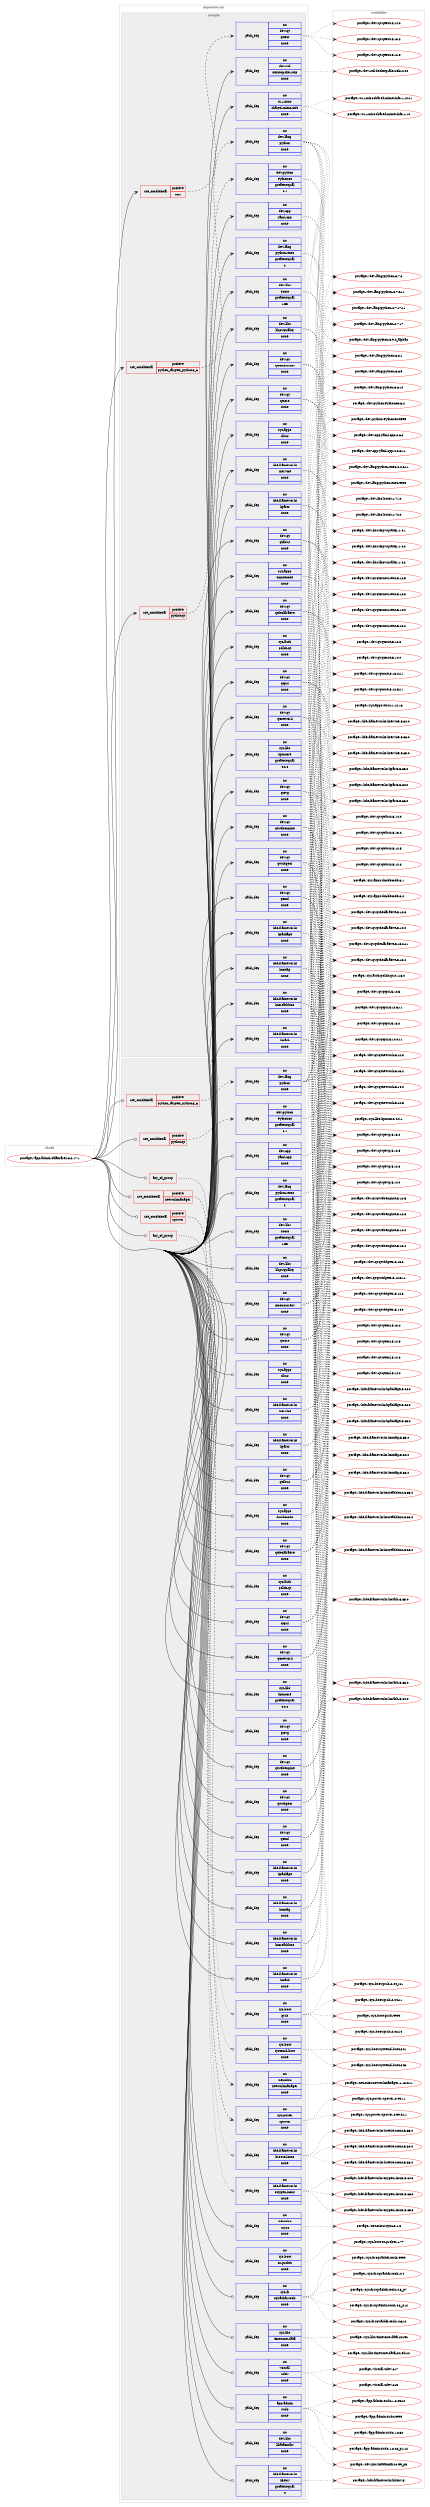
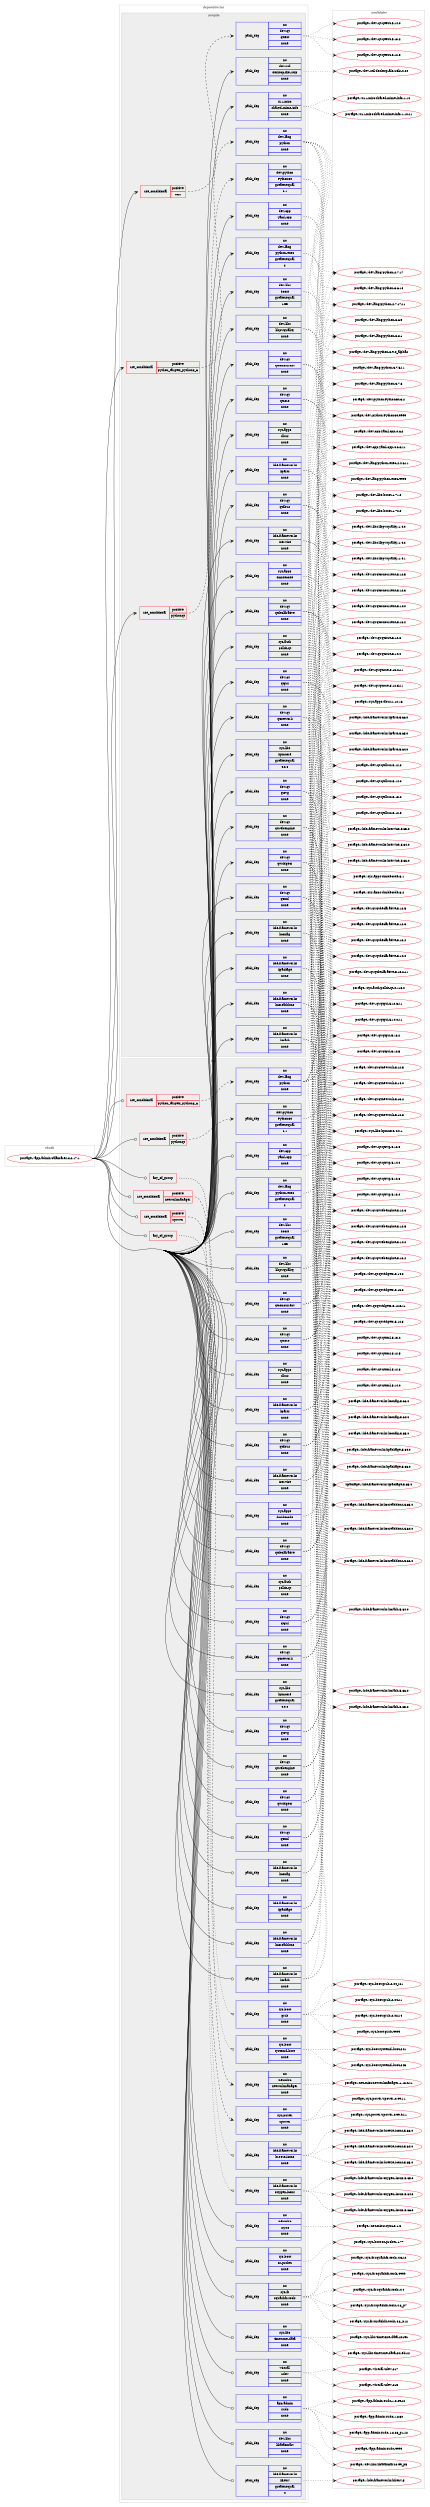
node "portage://dev-qt/qtdeclarative-5.12.5": added
node "portage://kde-frameworks/kpackage-5.65.0": label "portage://kde-frameworks/kpackage-5.65.0" -> "kpackage://kde-frameworks/kpackage-5.65.0"
